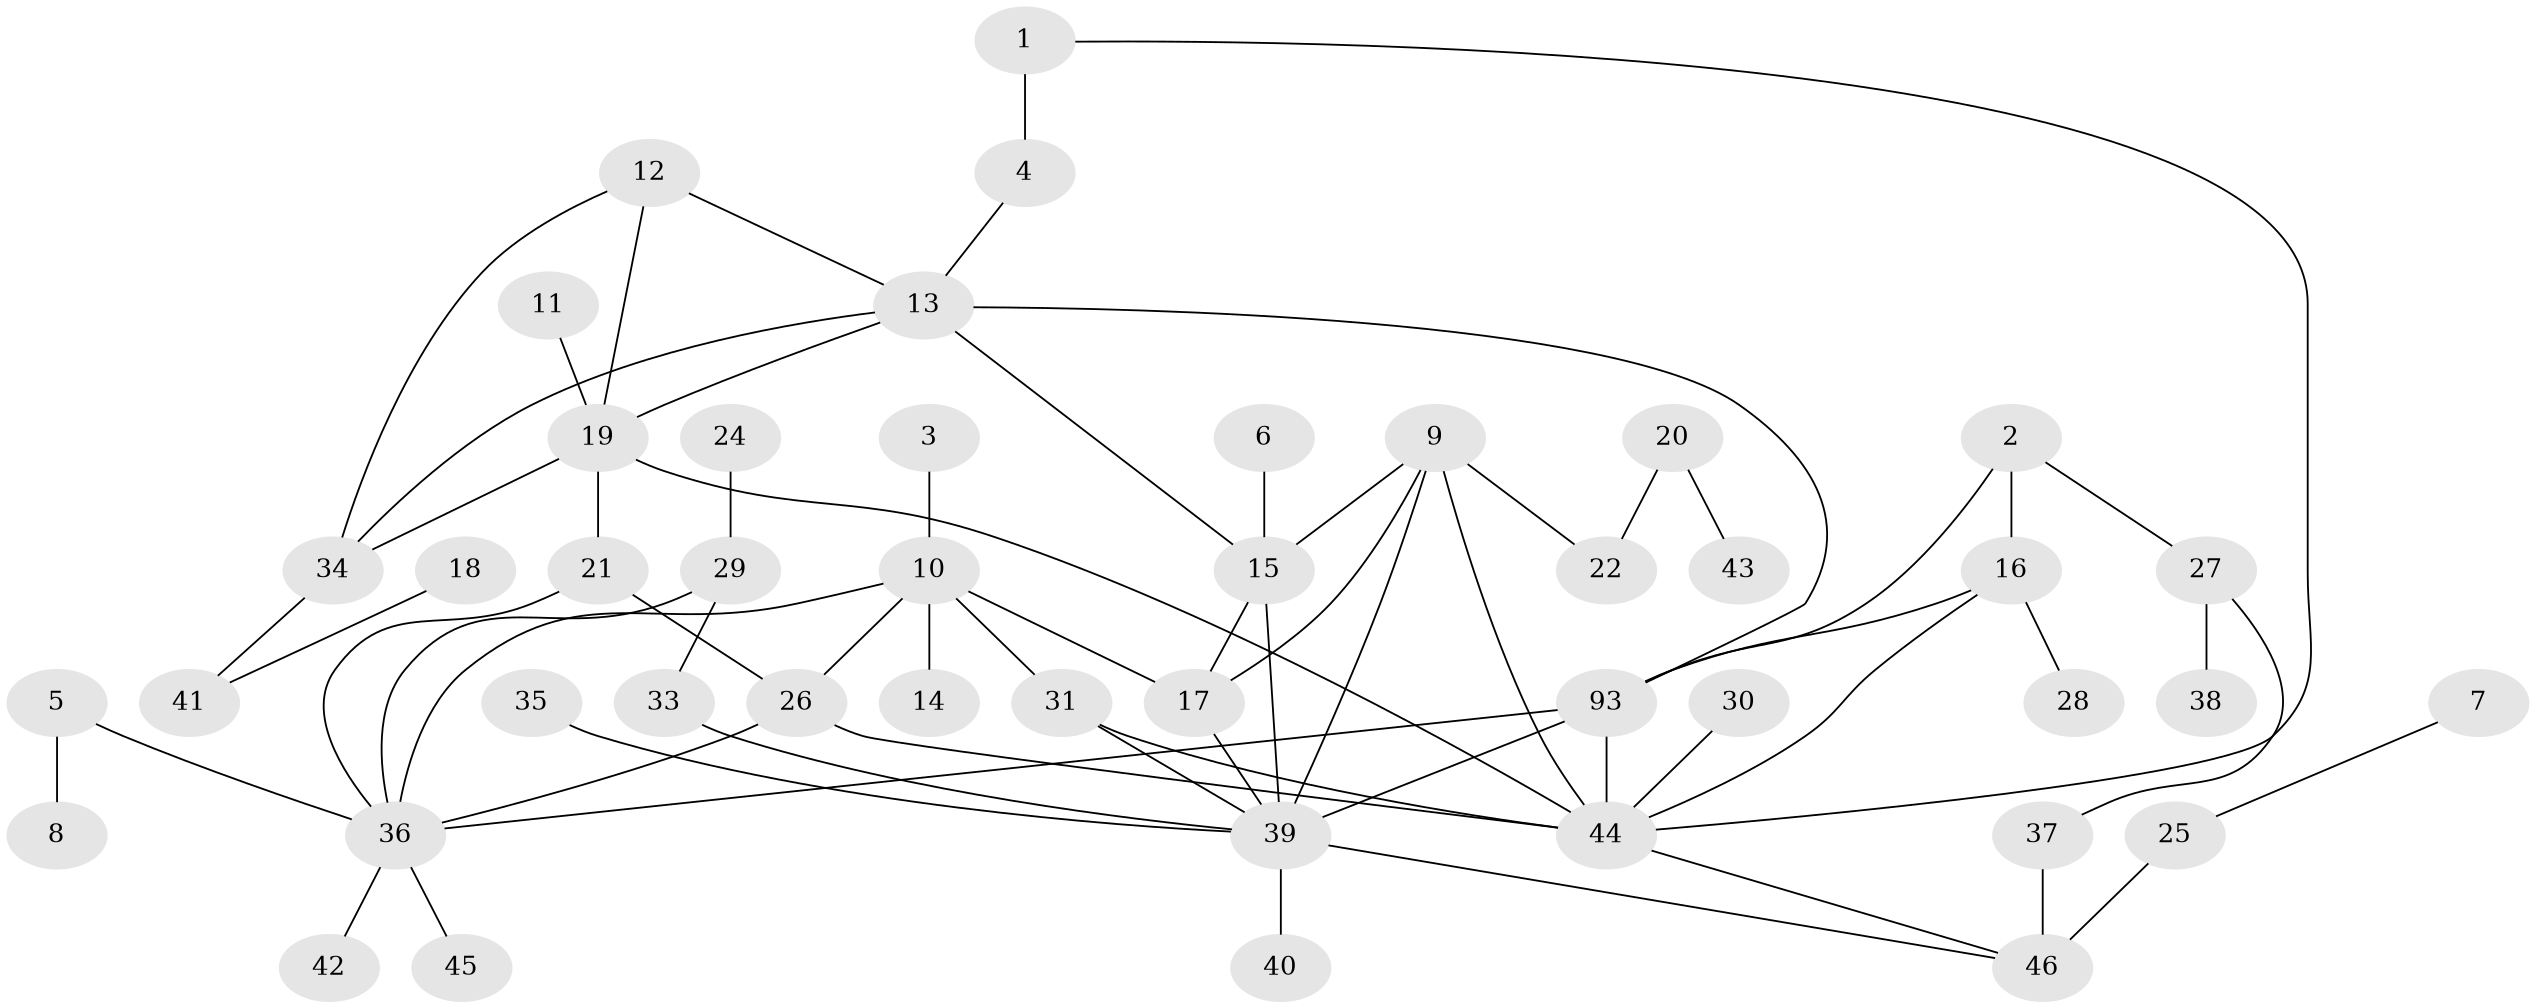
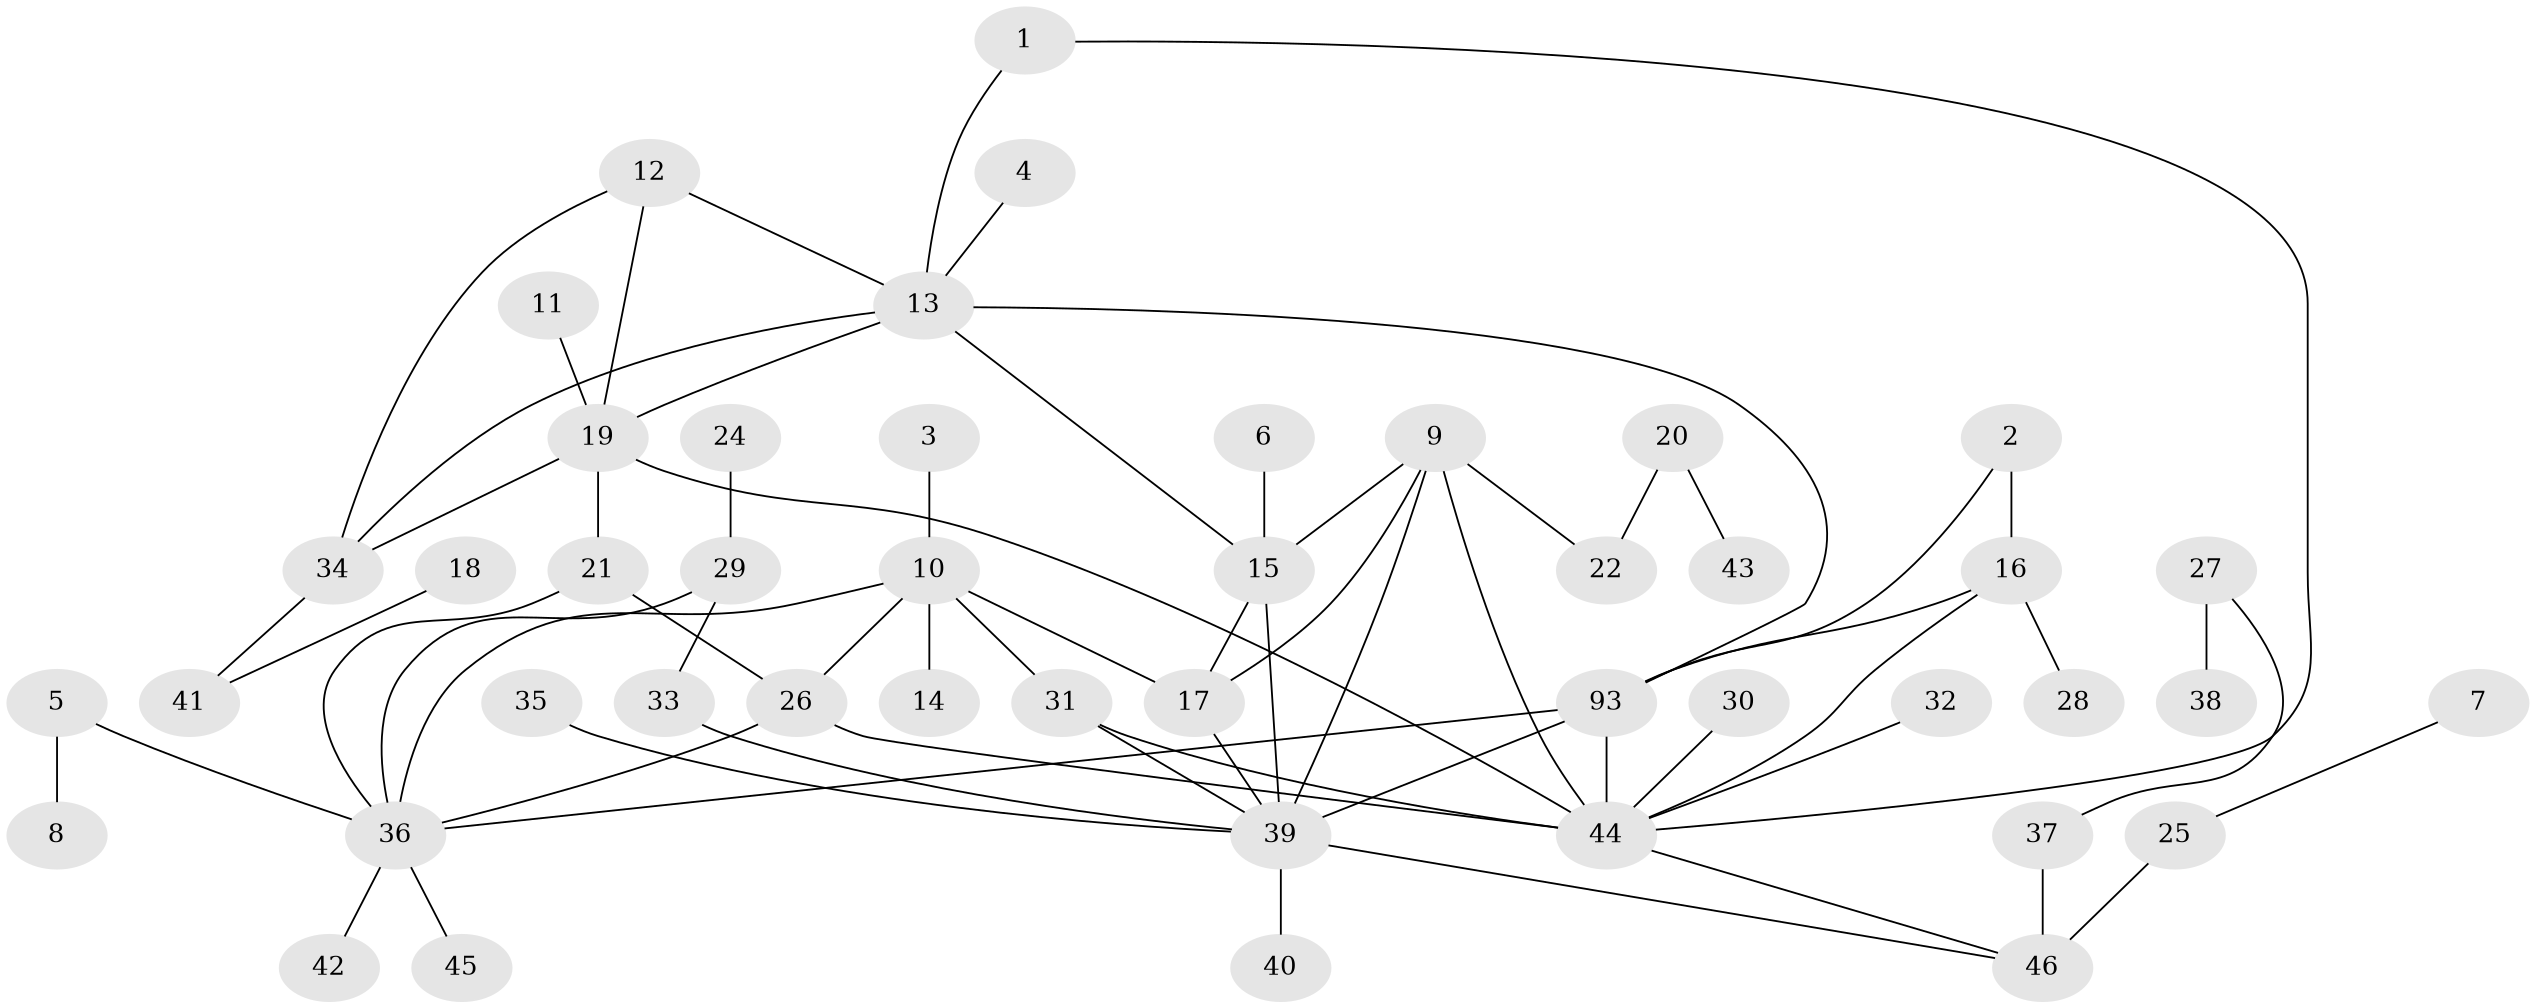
edge "1" -- "4": now "1" -- "13"
edge "2" -- "27": removed
node "32": added
